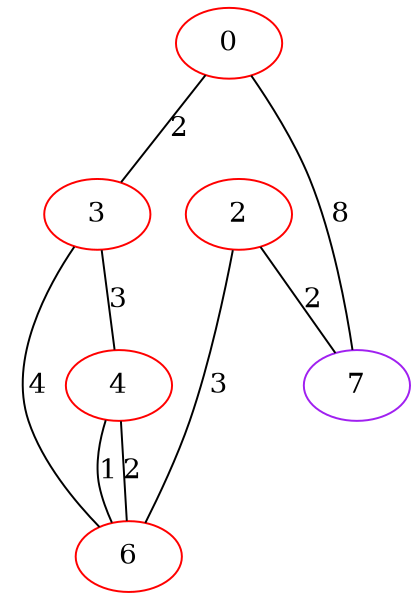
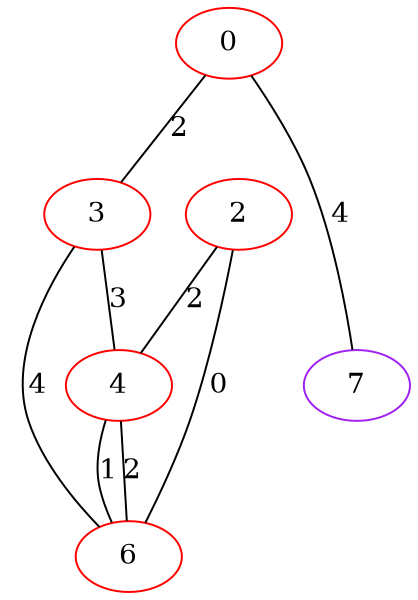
edge "0" -- "7": label "8" -> "4"
edge "2" -- "7": now "2" -- "4"
edge "2" -- "6": label "3" -> "0"
